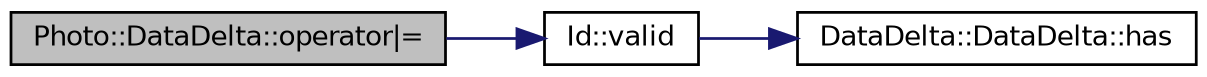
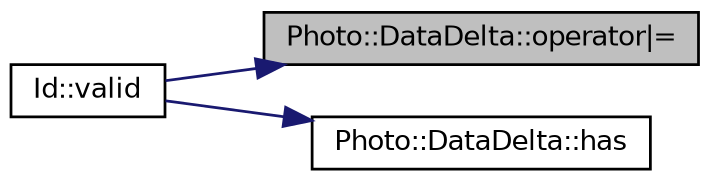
edge "Photo::DataDelta::operator|=" -> "Id::valid": reversed
node "DataDelta::DataDelta::has": label "DataDelta::DataDelta::has" -> "Photo::DataDelta::has"
